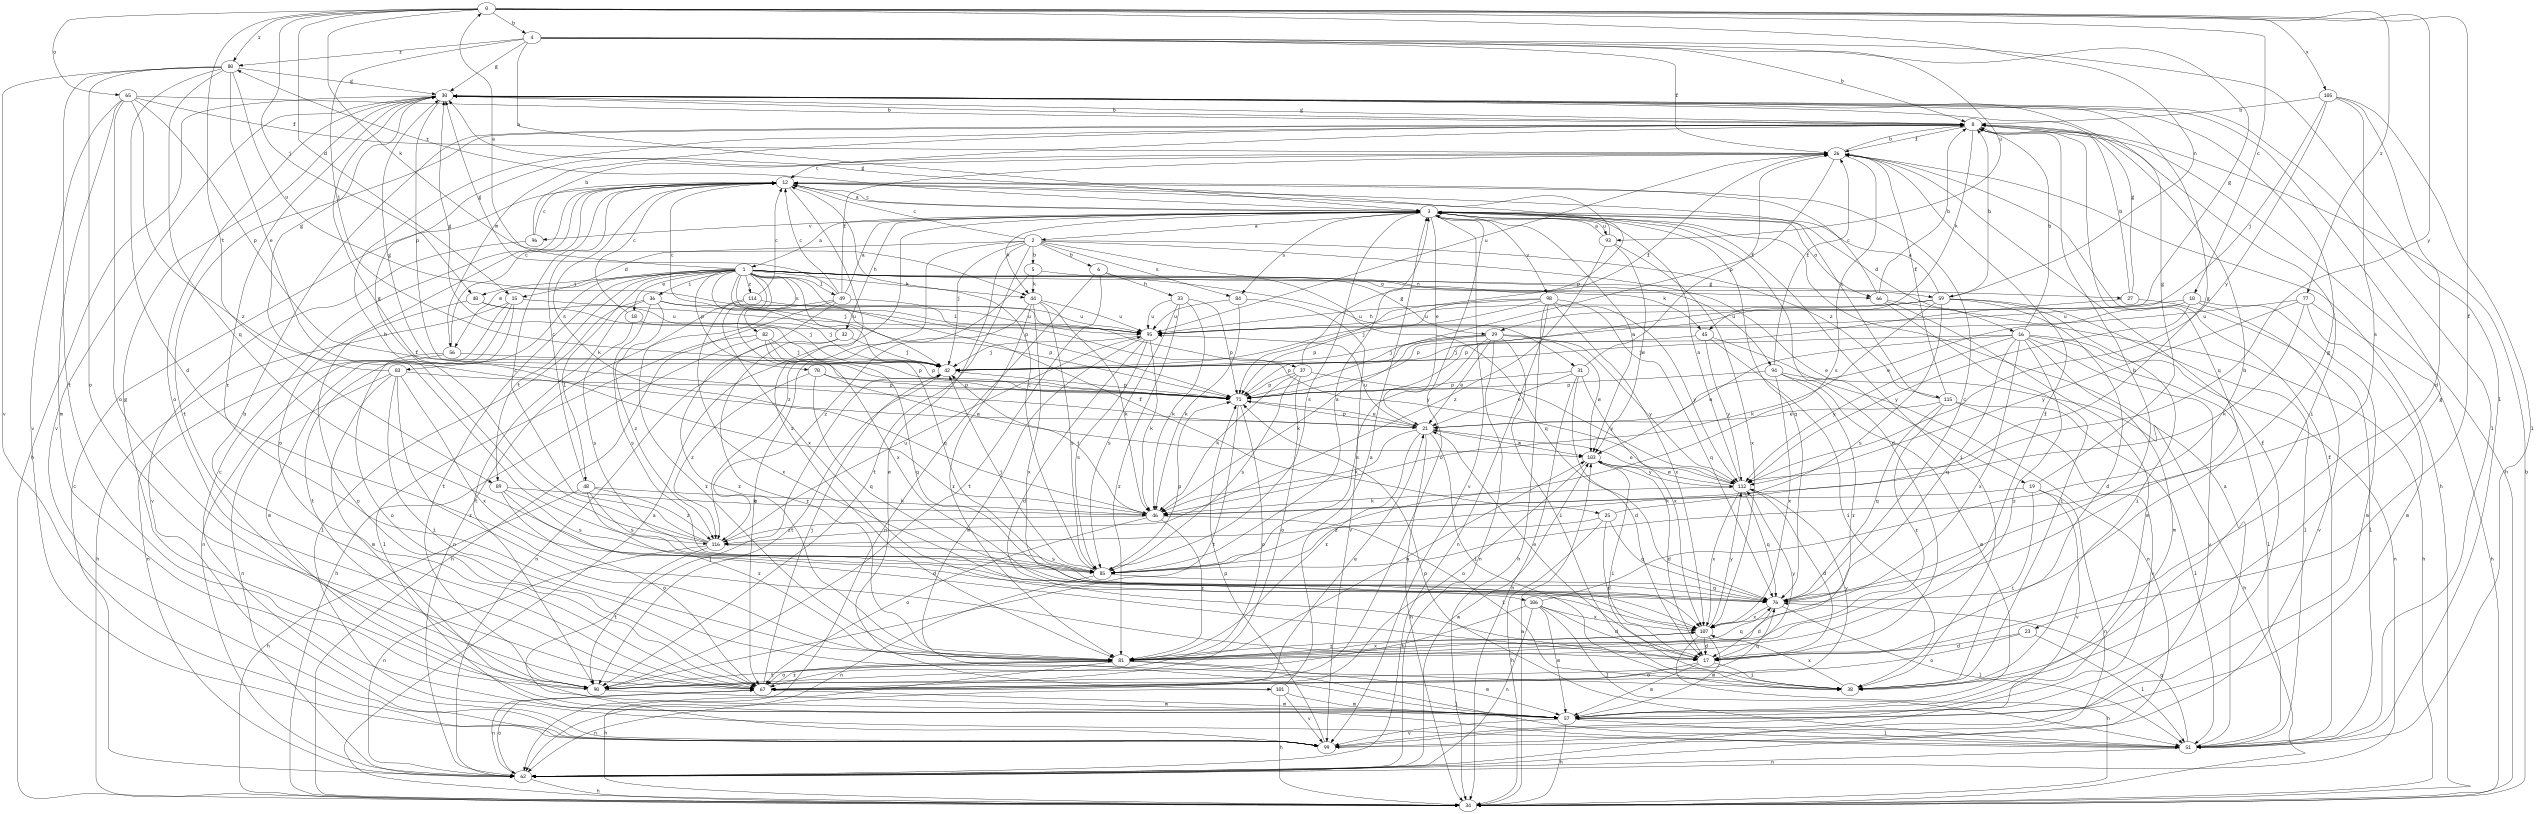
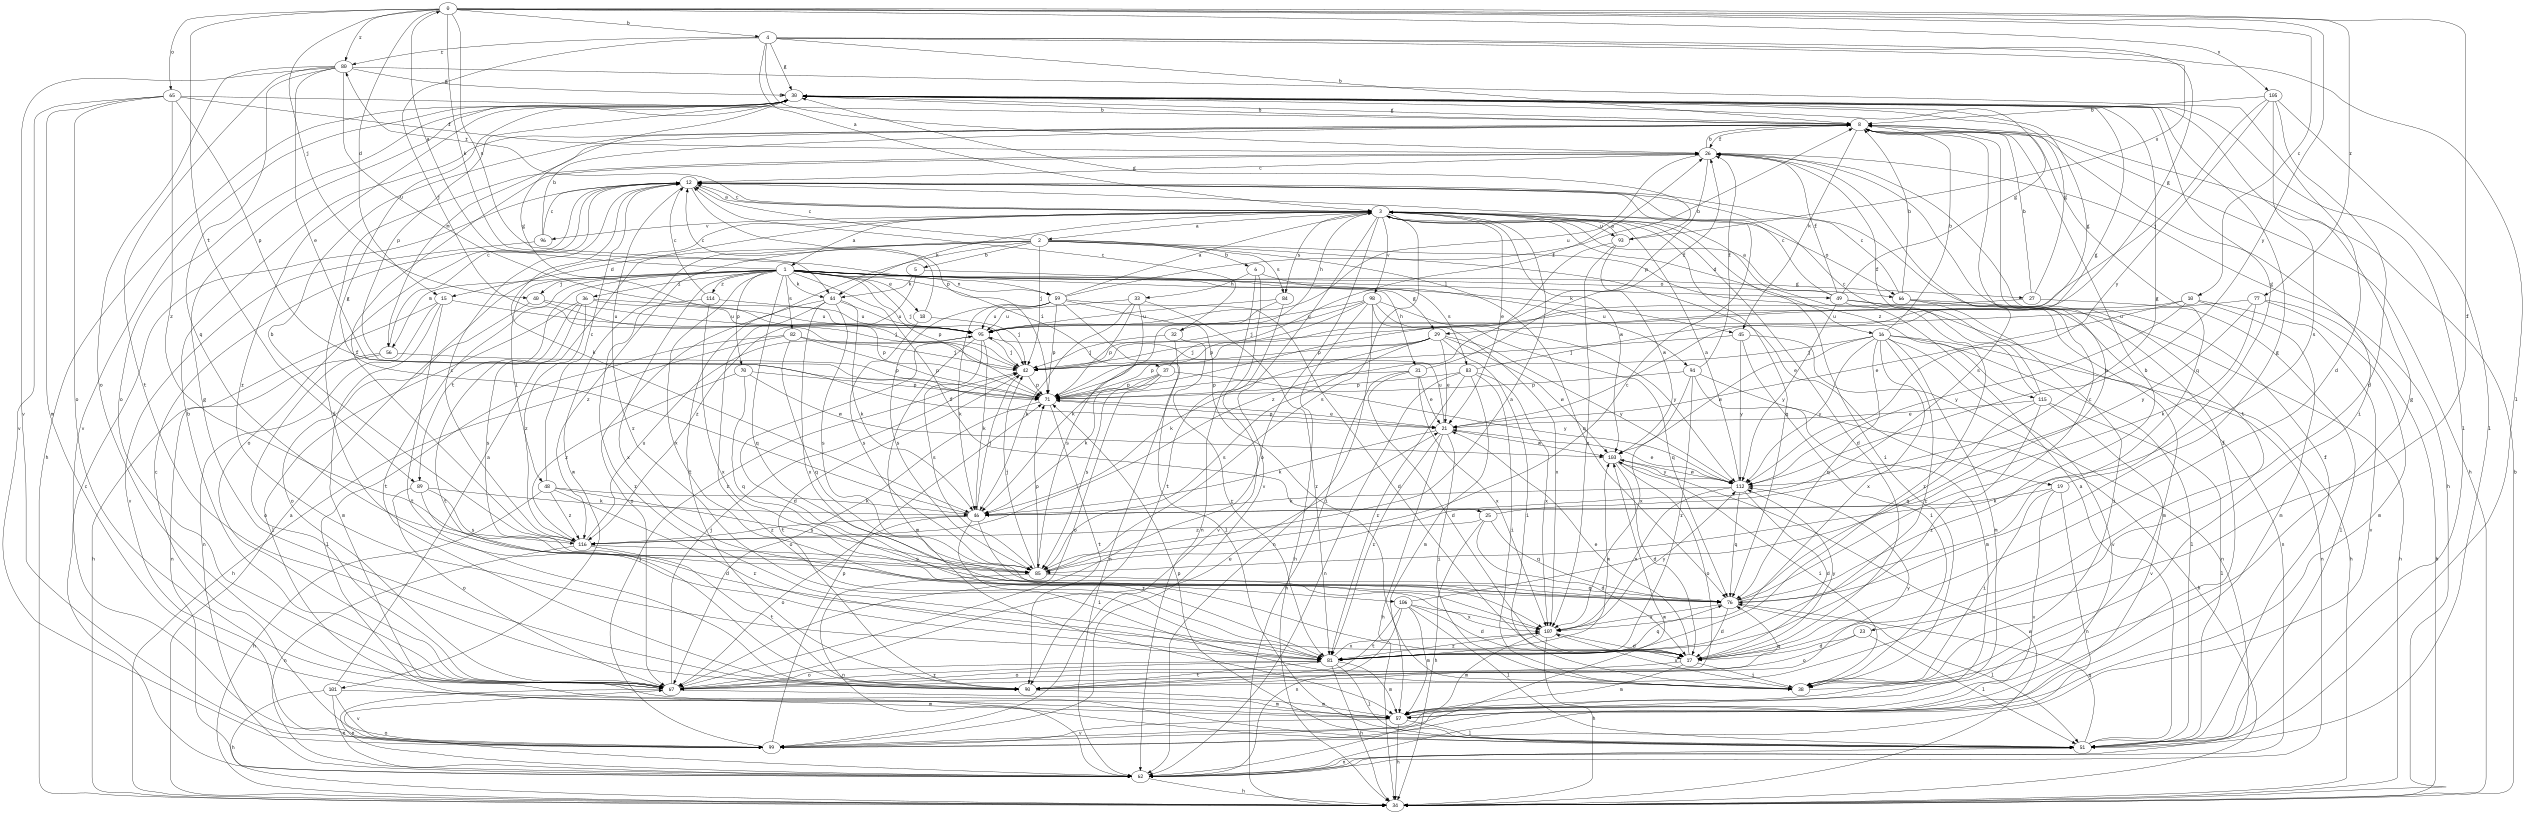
edge "29" -> "62": removed, label "n"
